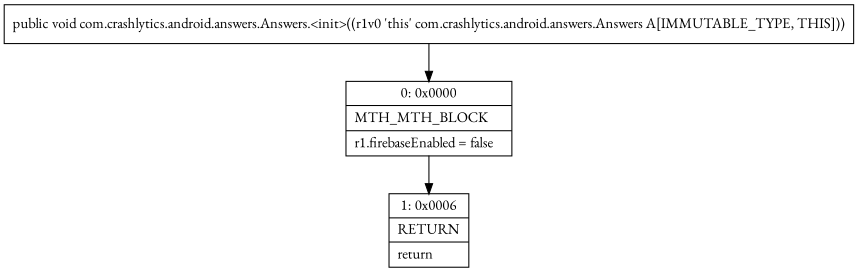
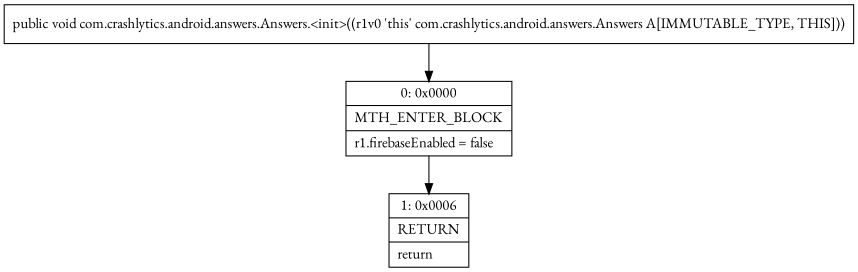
node "0: 0x0000": text "MTH_MTH_BLOCK" -> "MTH_ENTER_BLOCK"
